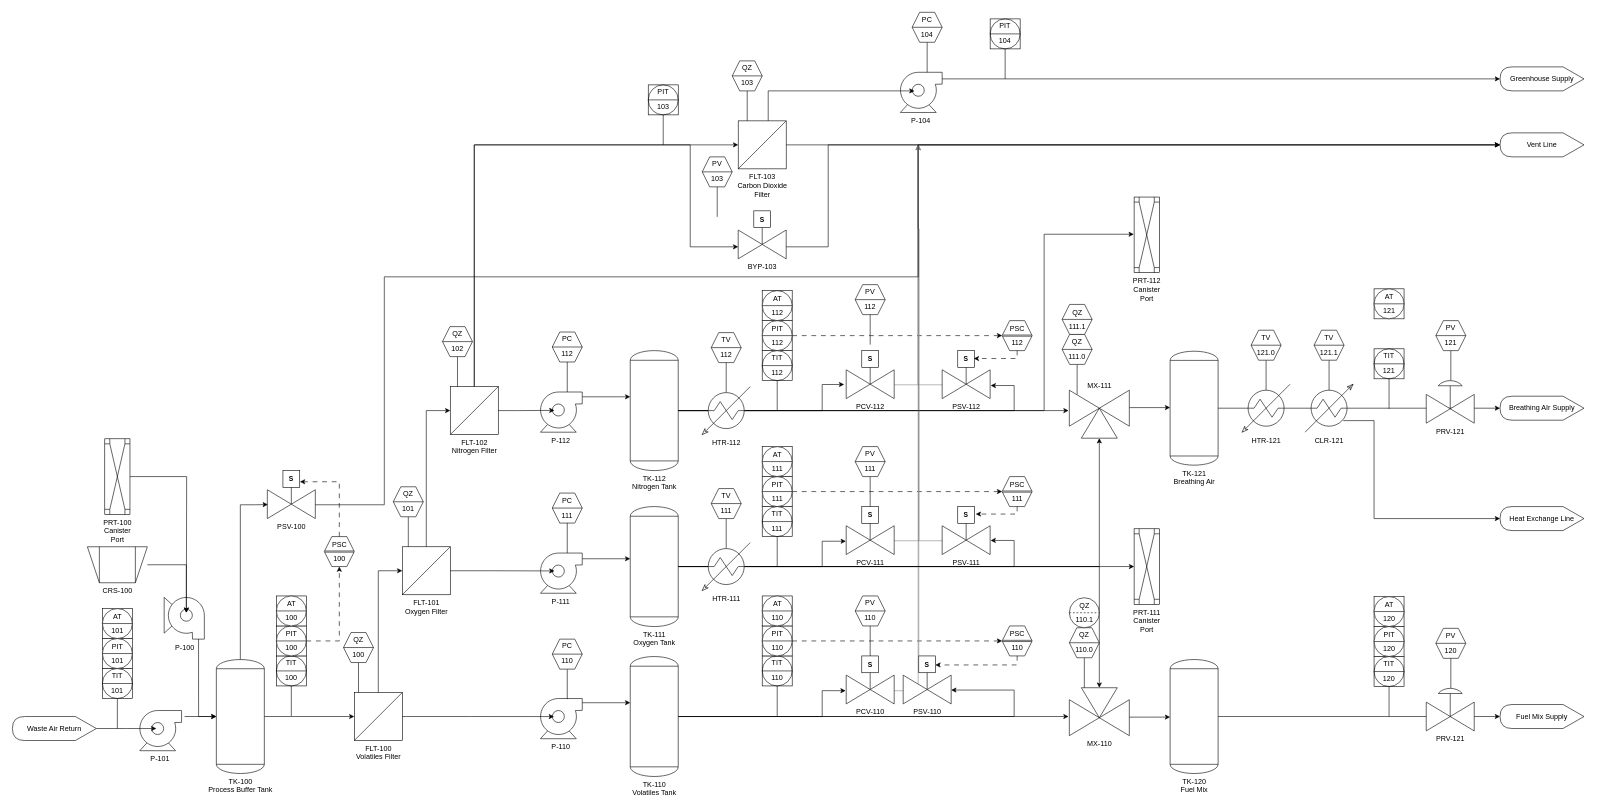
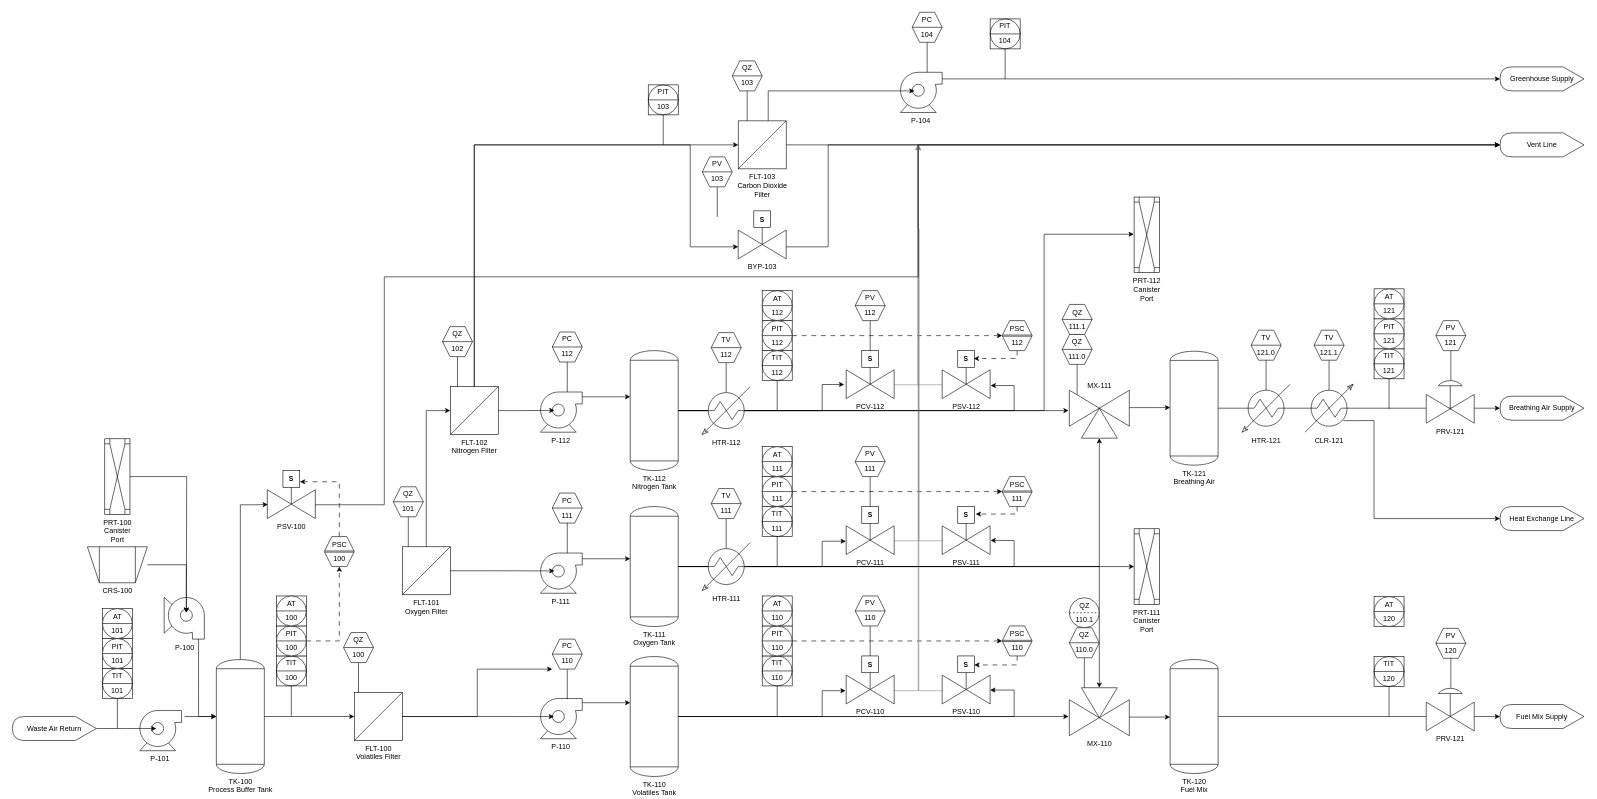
node "PV 112": moved (870, 315) -> (870, 321)
node "PIT 121": added
edge "FLT-100 Volatiles Filter" -> "FLT-101 Oxygen Filter": now "FLT-100 Volatiles Filter" -> "PC 110"
node "PIT 120": removed
node "PSV-110": moved (927, 680) -> (966, 680)
